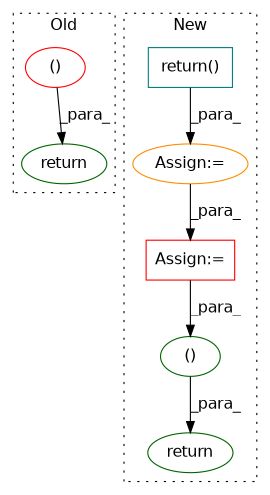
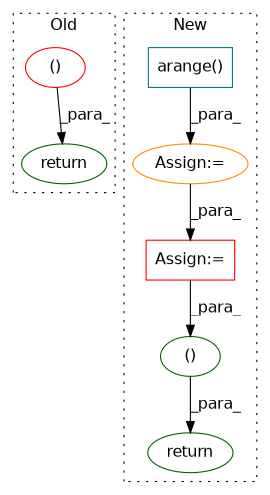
node "return()": label "return()" -> "arange()"
